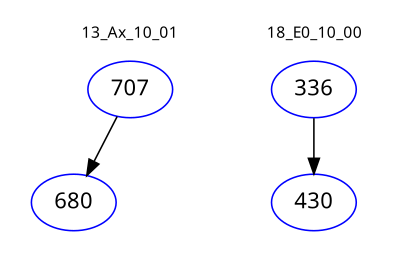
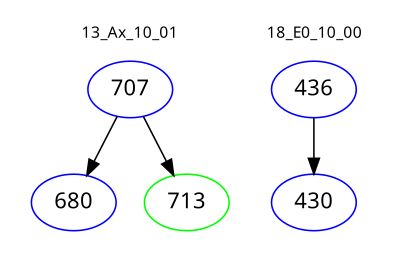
node "336": label "336" -> "436"
node "713": added
